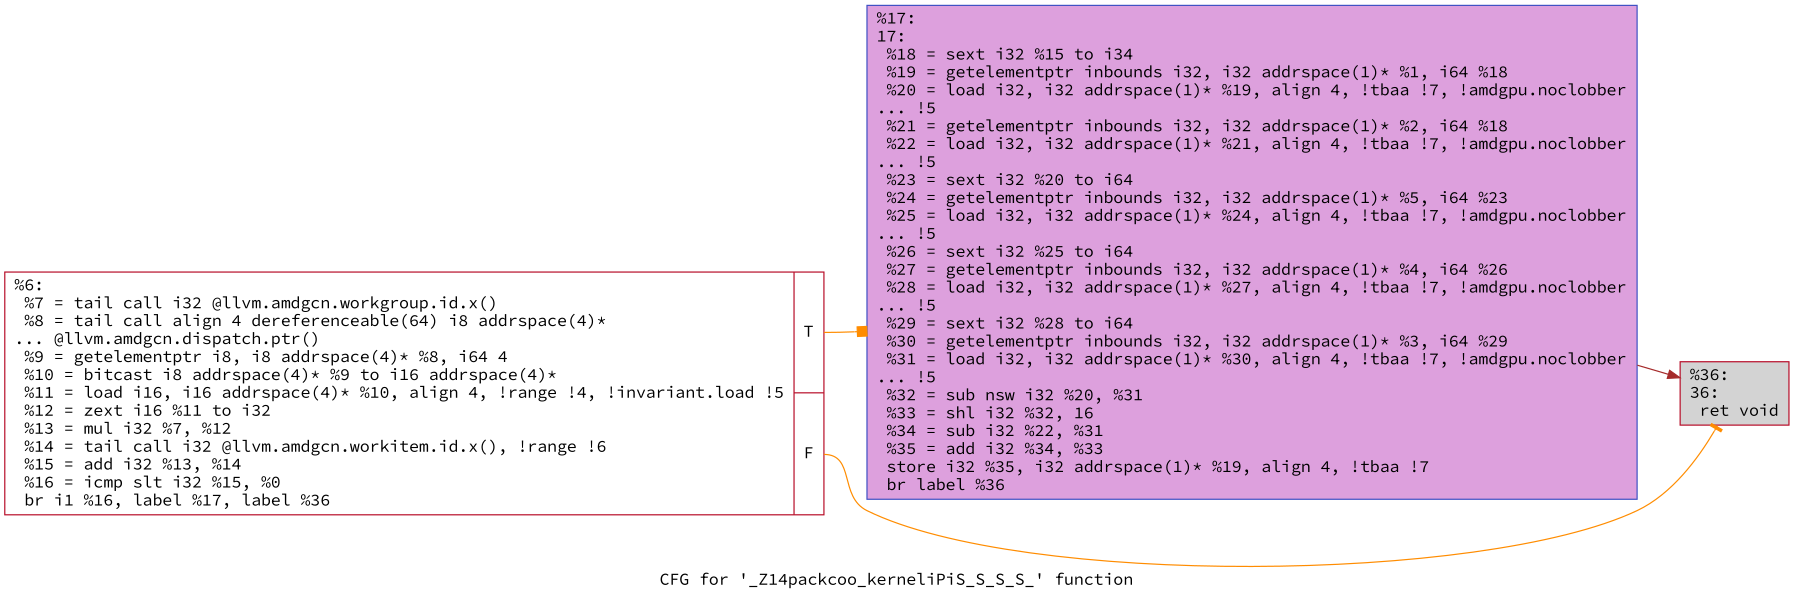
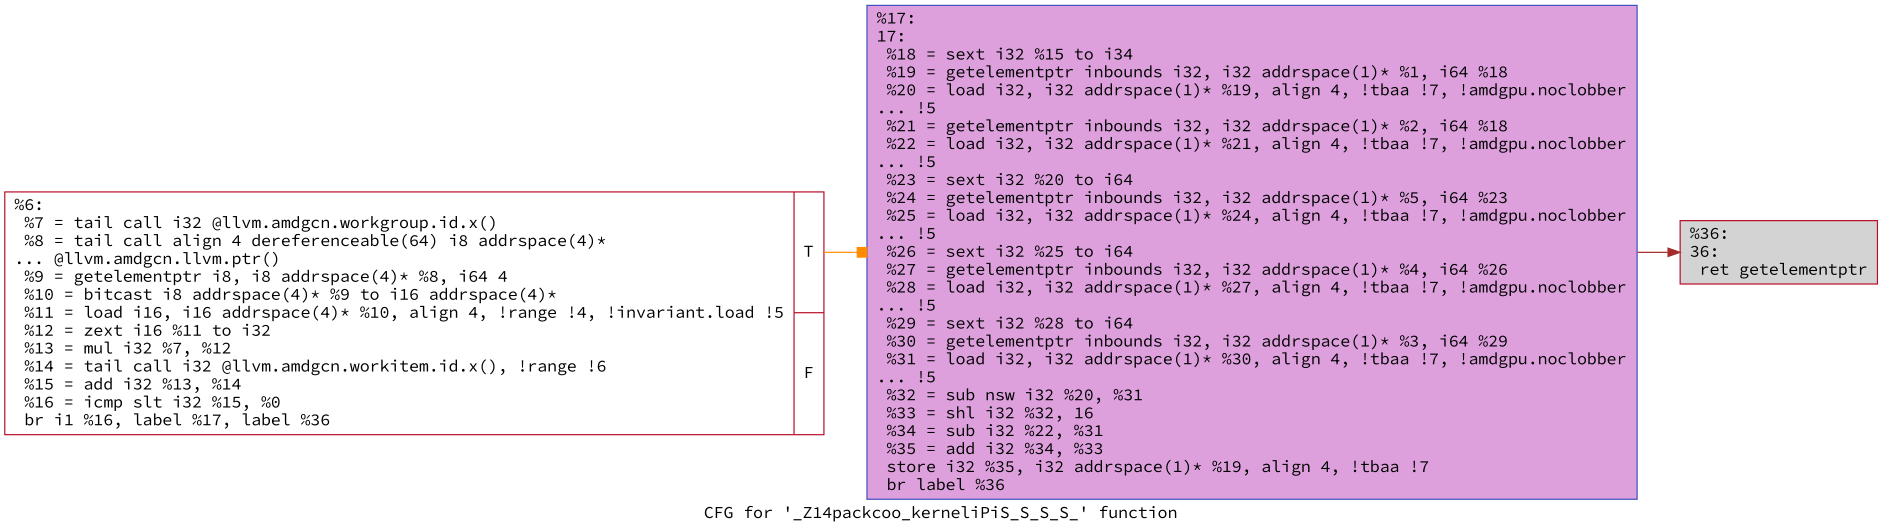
node "%6:": text "... @llvm.amdgcn.dispatch.ptr()" -> "... @llvm.amdgcn.llvm.ptr()"
node "%36:": text "ret void" -> "ret getelementptr"
edge "%6:" -> "%36:": removed
